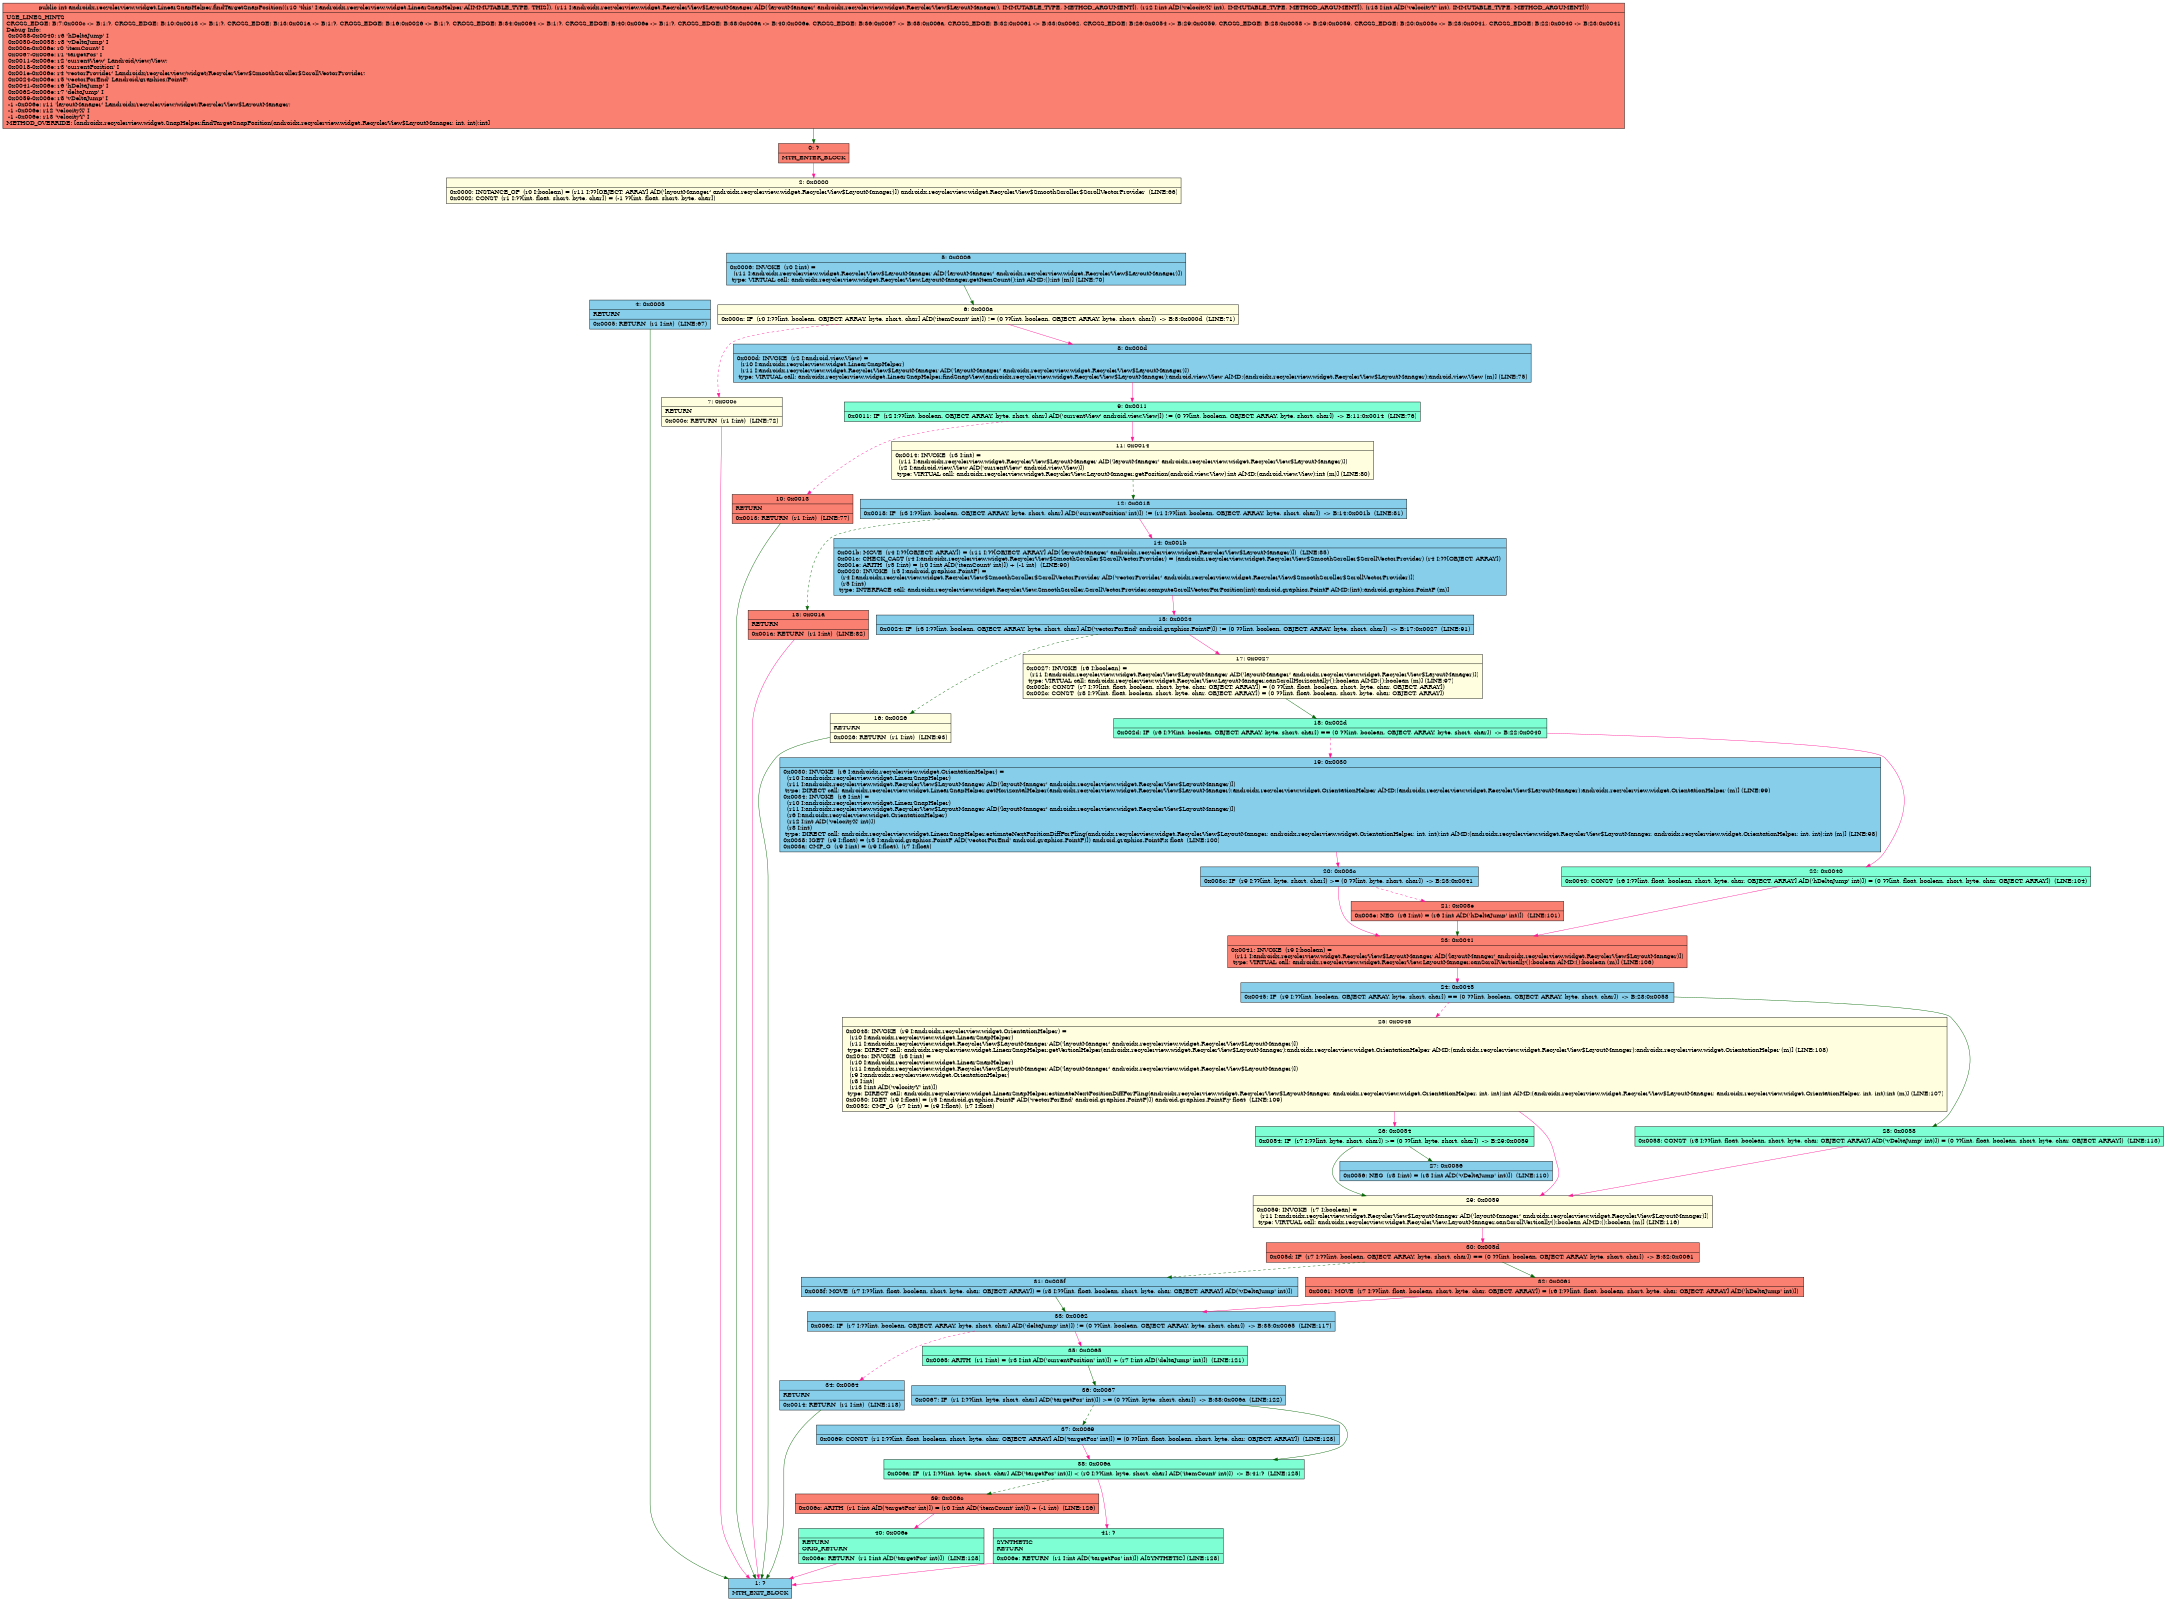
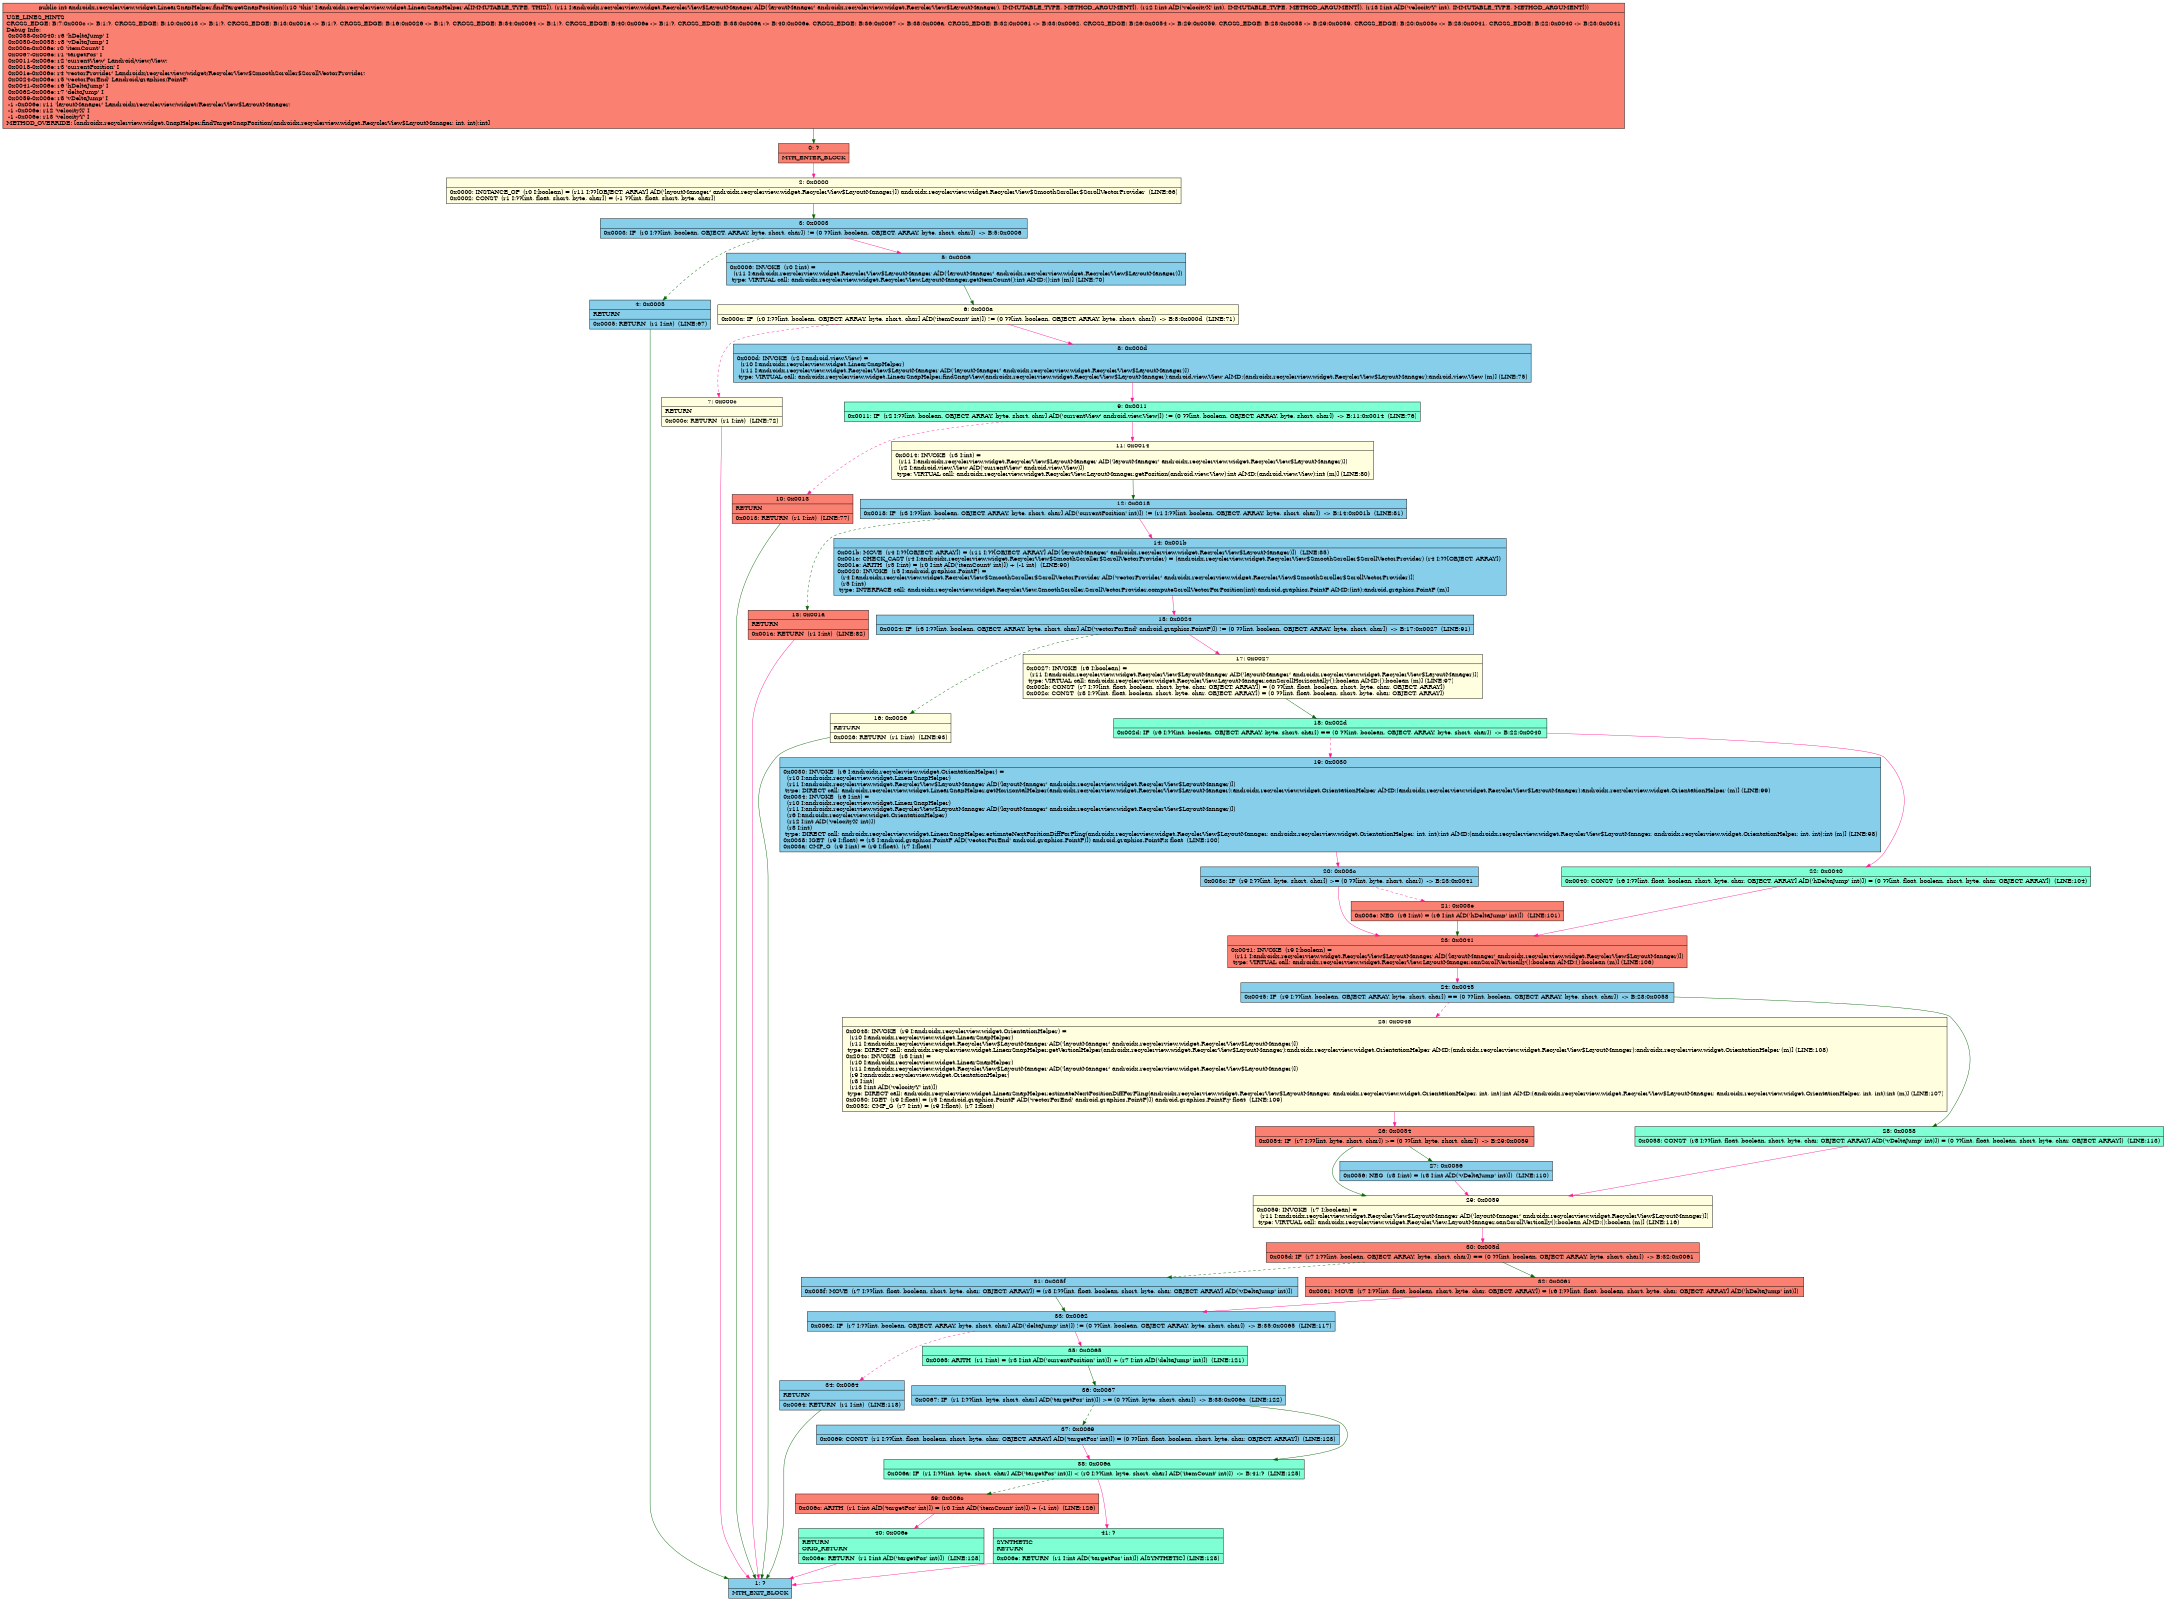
node "3: 0x0003": added
edge "11: 0x0014" -> "12: 0x0018": style dashed -> solid
node "26: 0x0054": fillcolor aquamarine -> salmon
edge "25: 0x0048" -> "29: 0x0059": now "27: 0x0056" -> "29: 0x0059"
node "34: 0x0064": text "0x0014: RETURN  (r1 I:int)  (LINE:118)" -> "0x0064: RETURN  (r1 I:int)  (LINE:118)"
